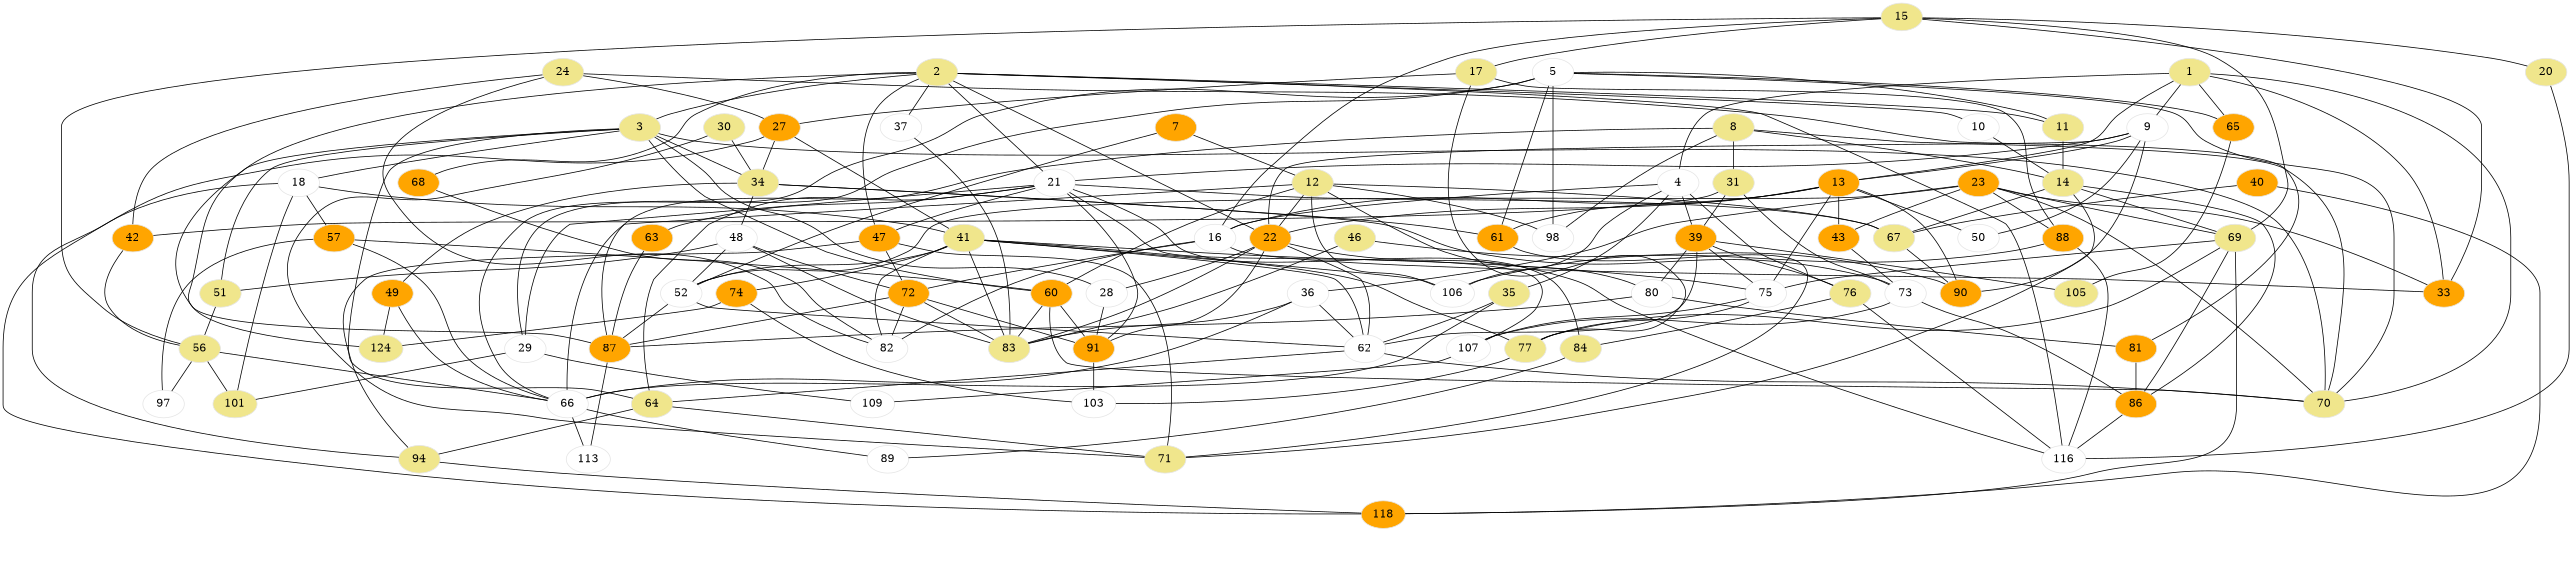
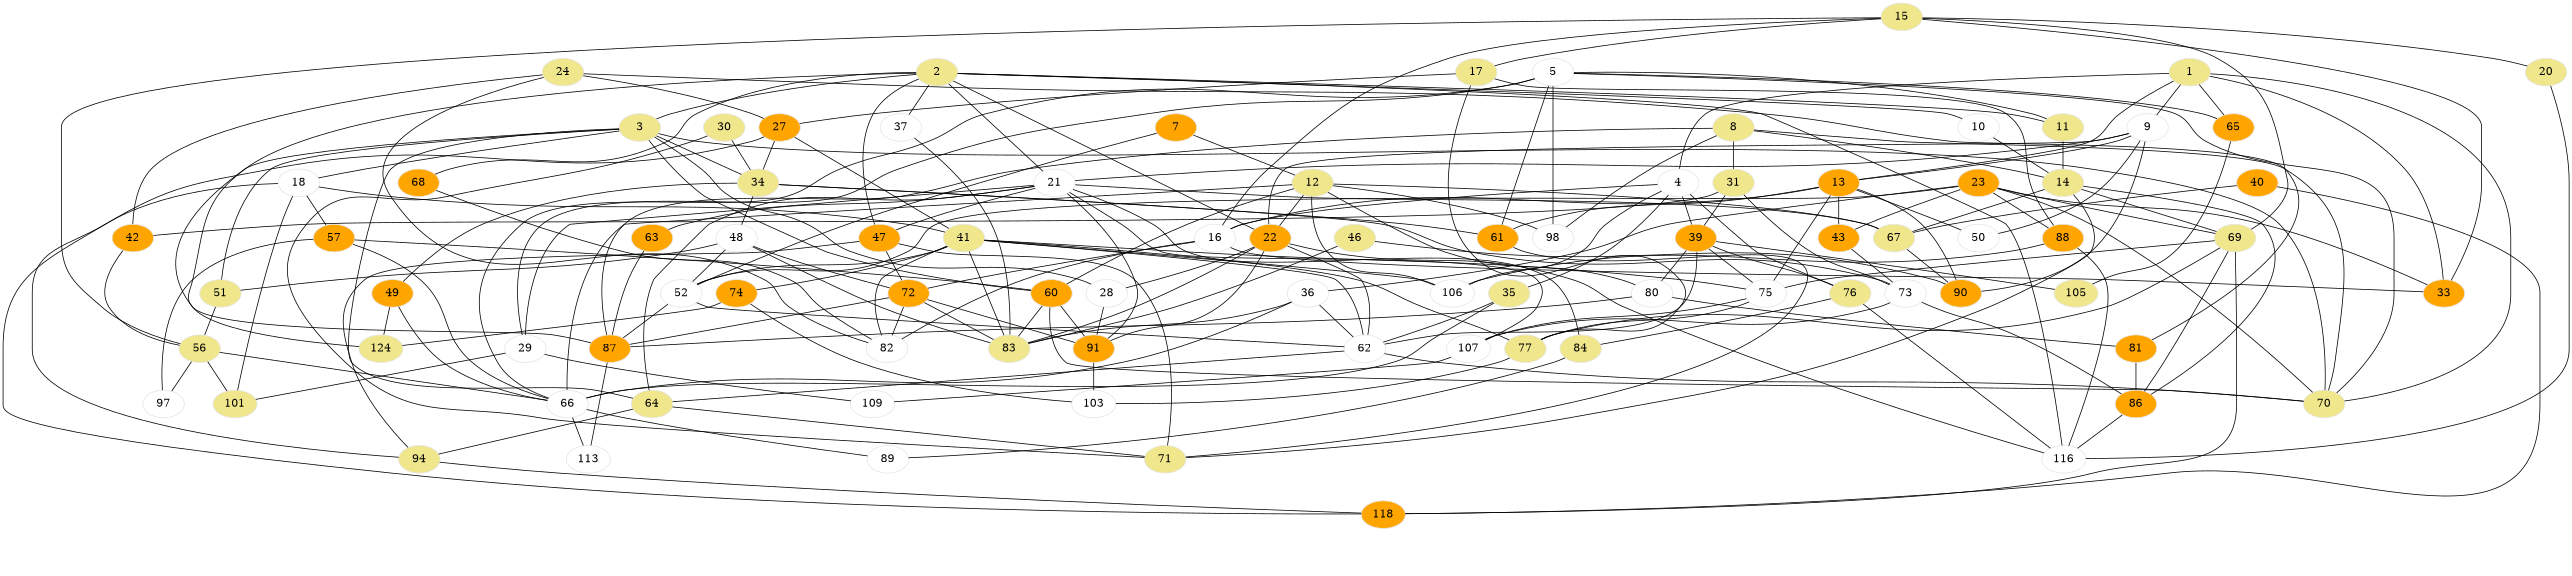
edge "13" -- "22": removed
